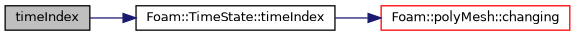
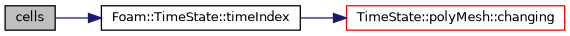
node "timeIndex": label "timeIndex" -> "cells"
node "Foam::polyMesh::changing": label "Foam::polyMesh::changing" -> "TimeState::polyMesh::changing"
